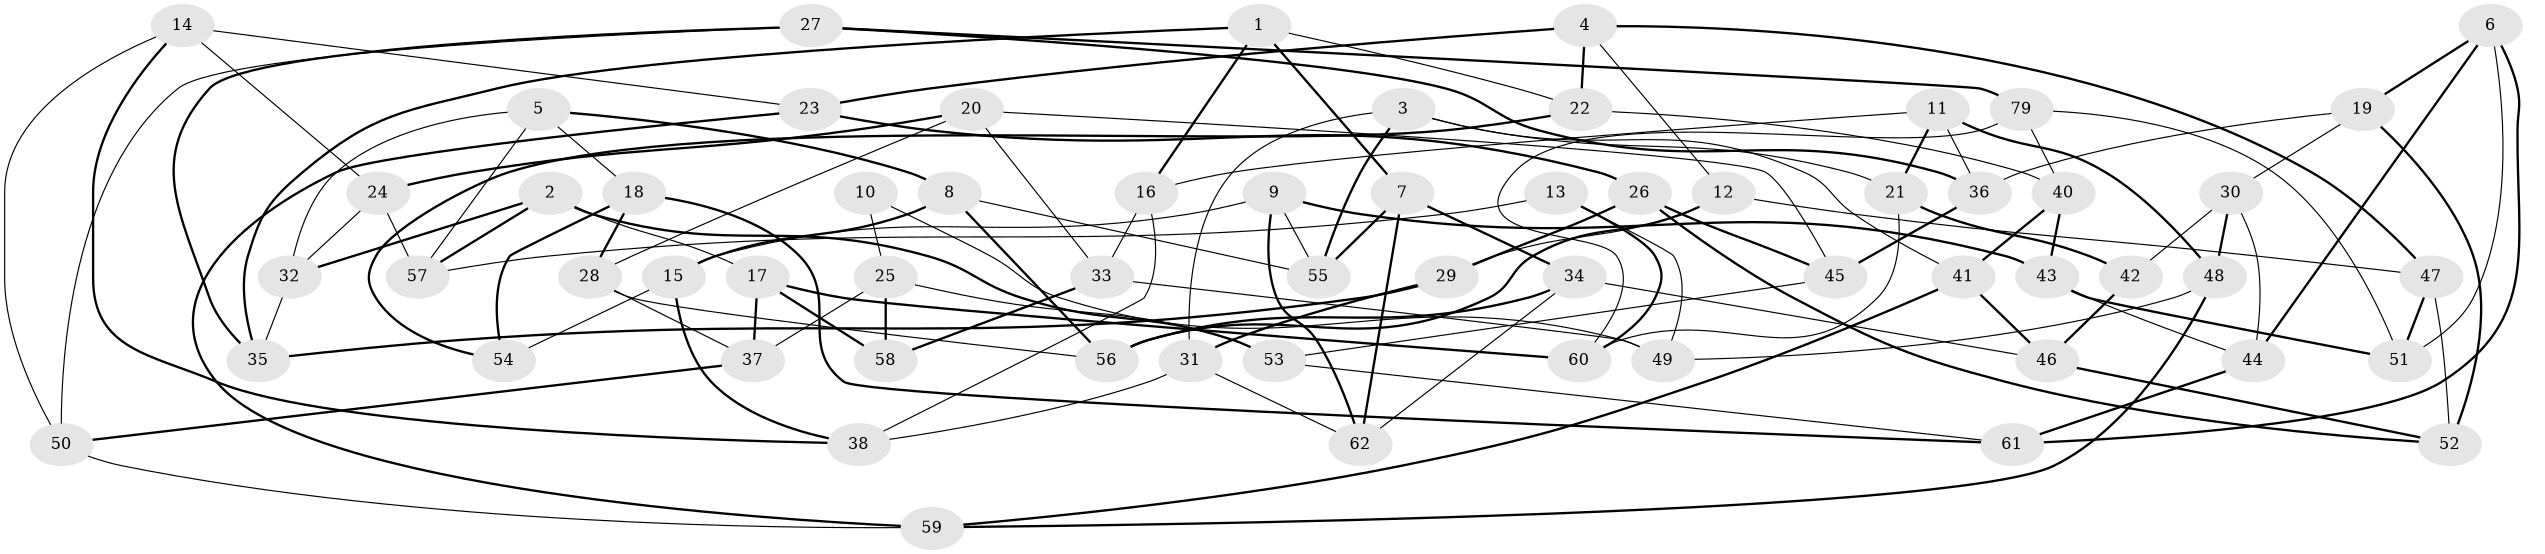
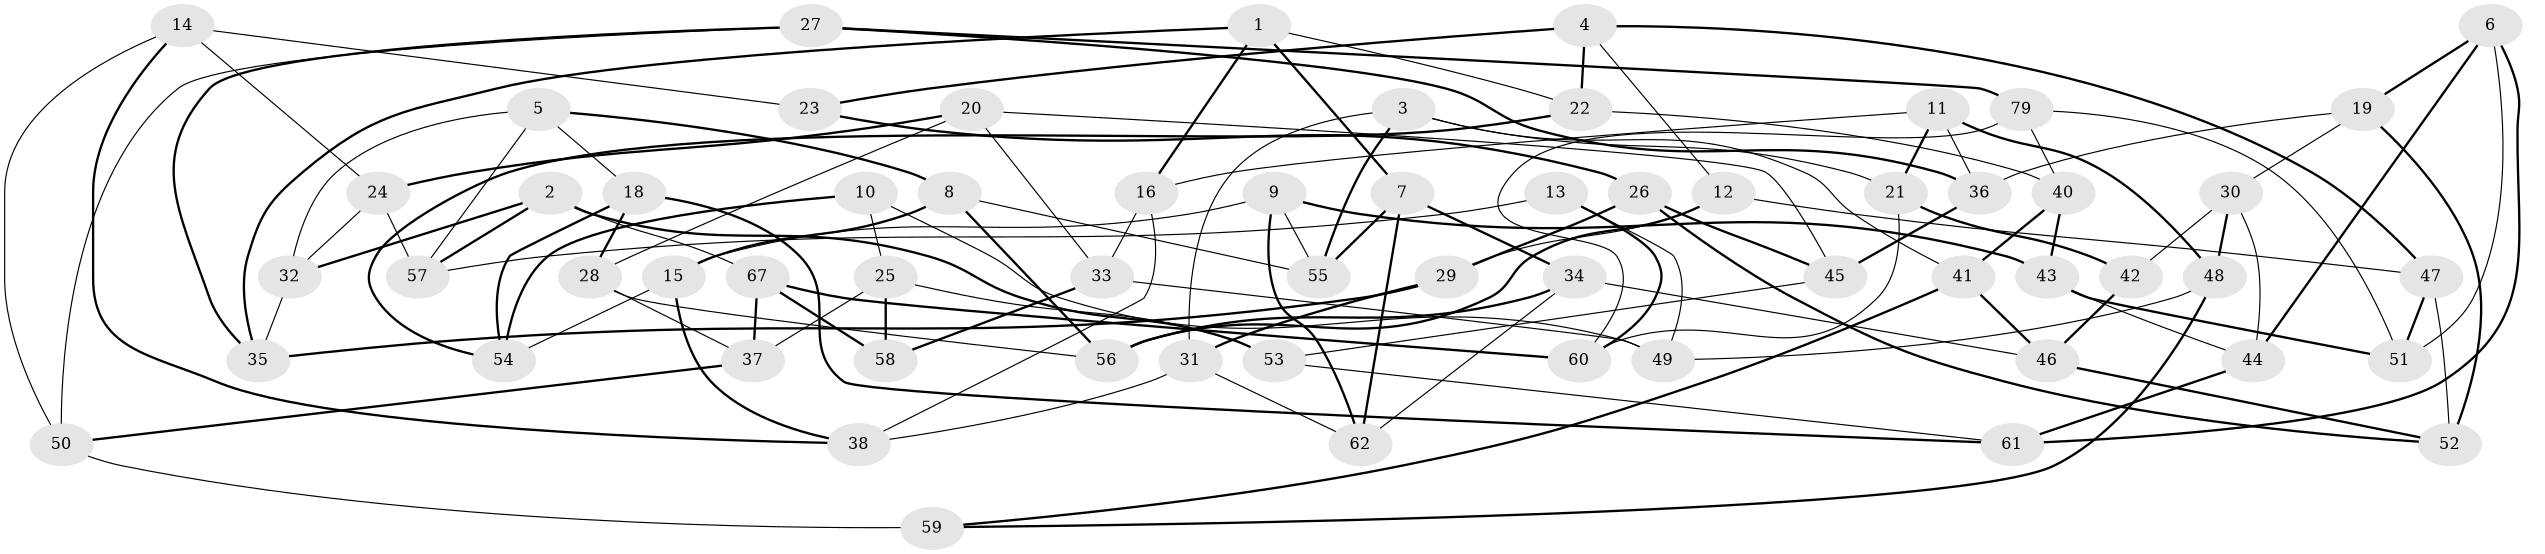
edge "10" -- "54": added
node "17": label "17" -> "67"
edge "23" -- "59": removed
